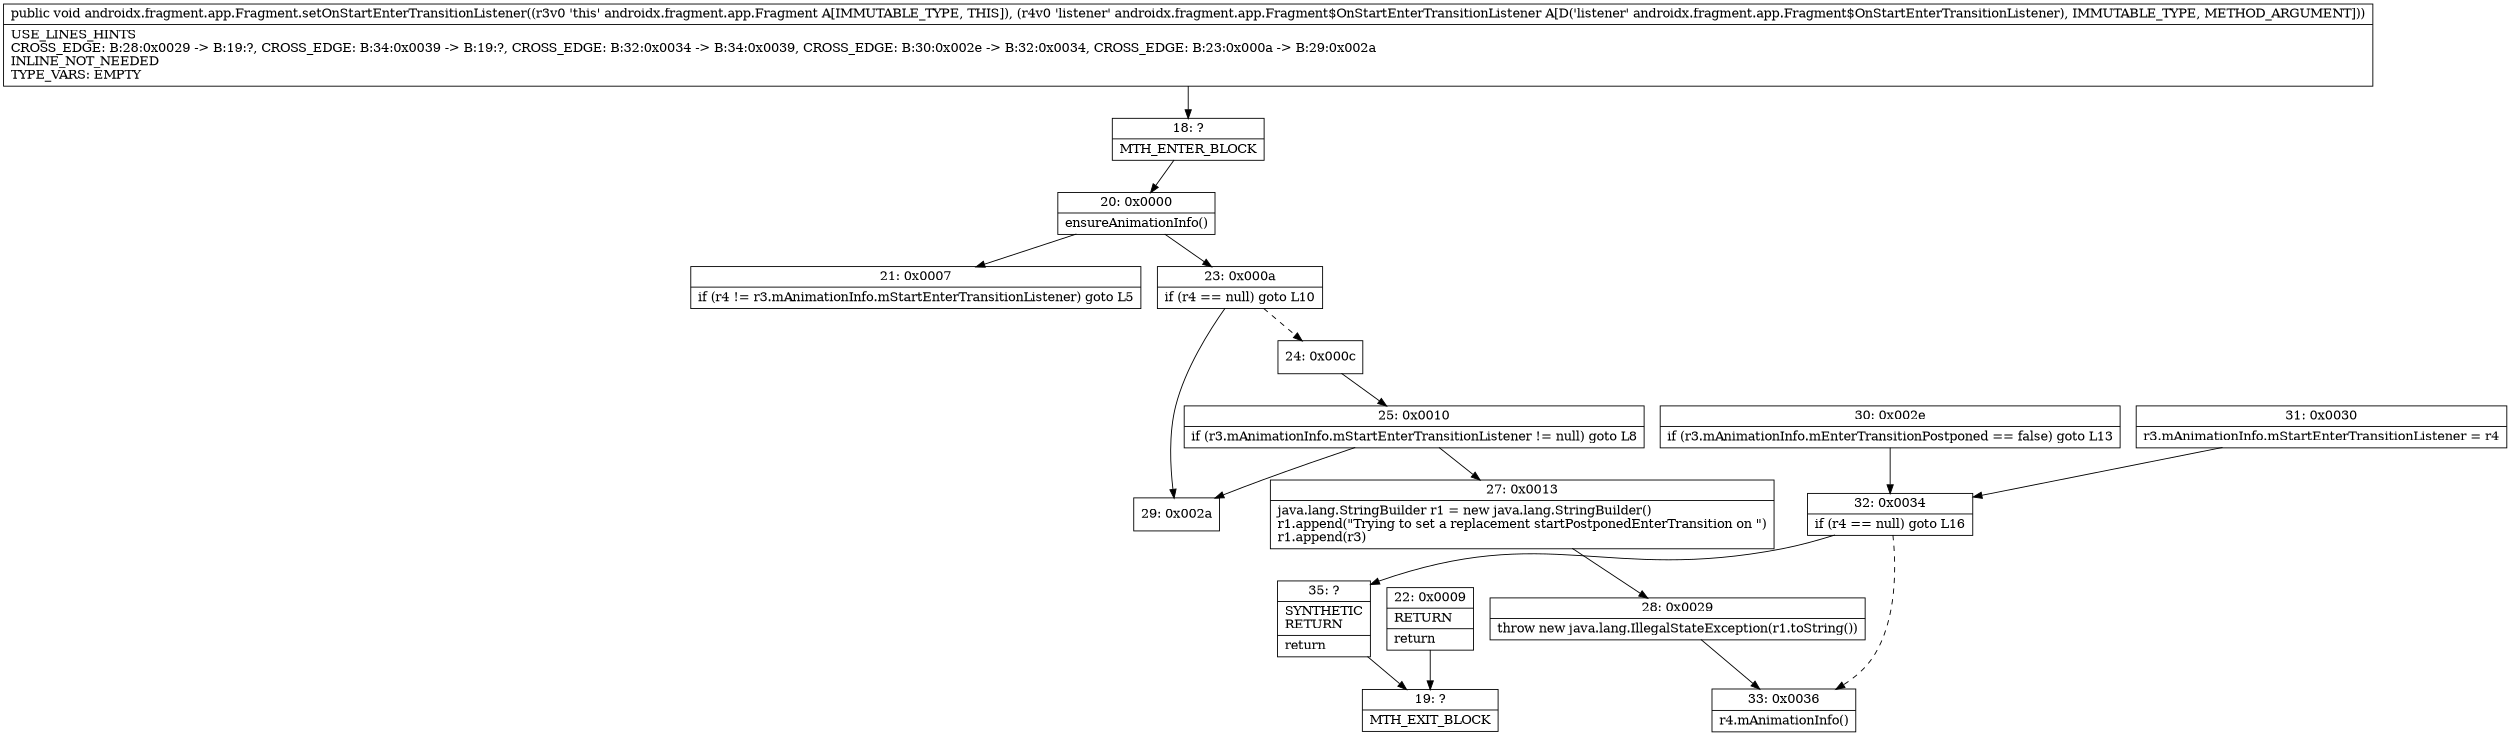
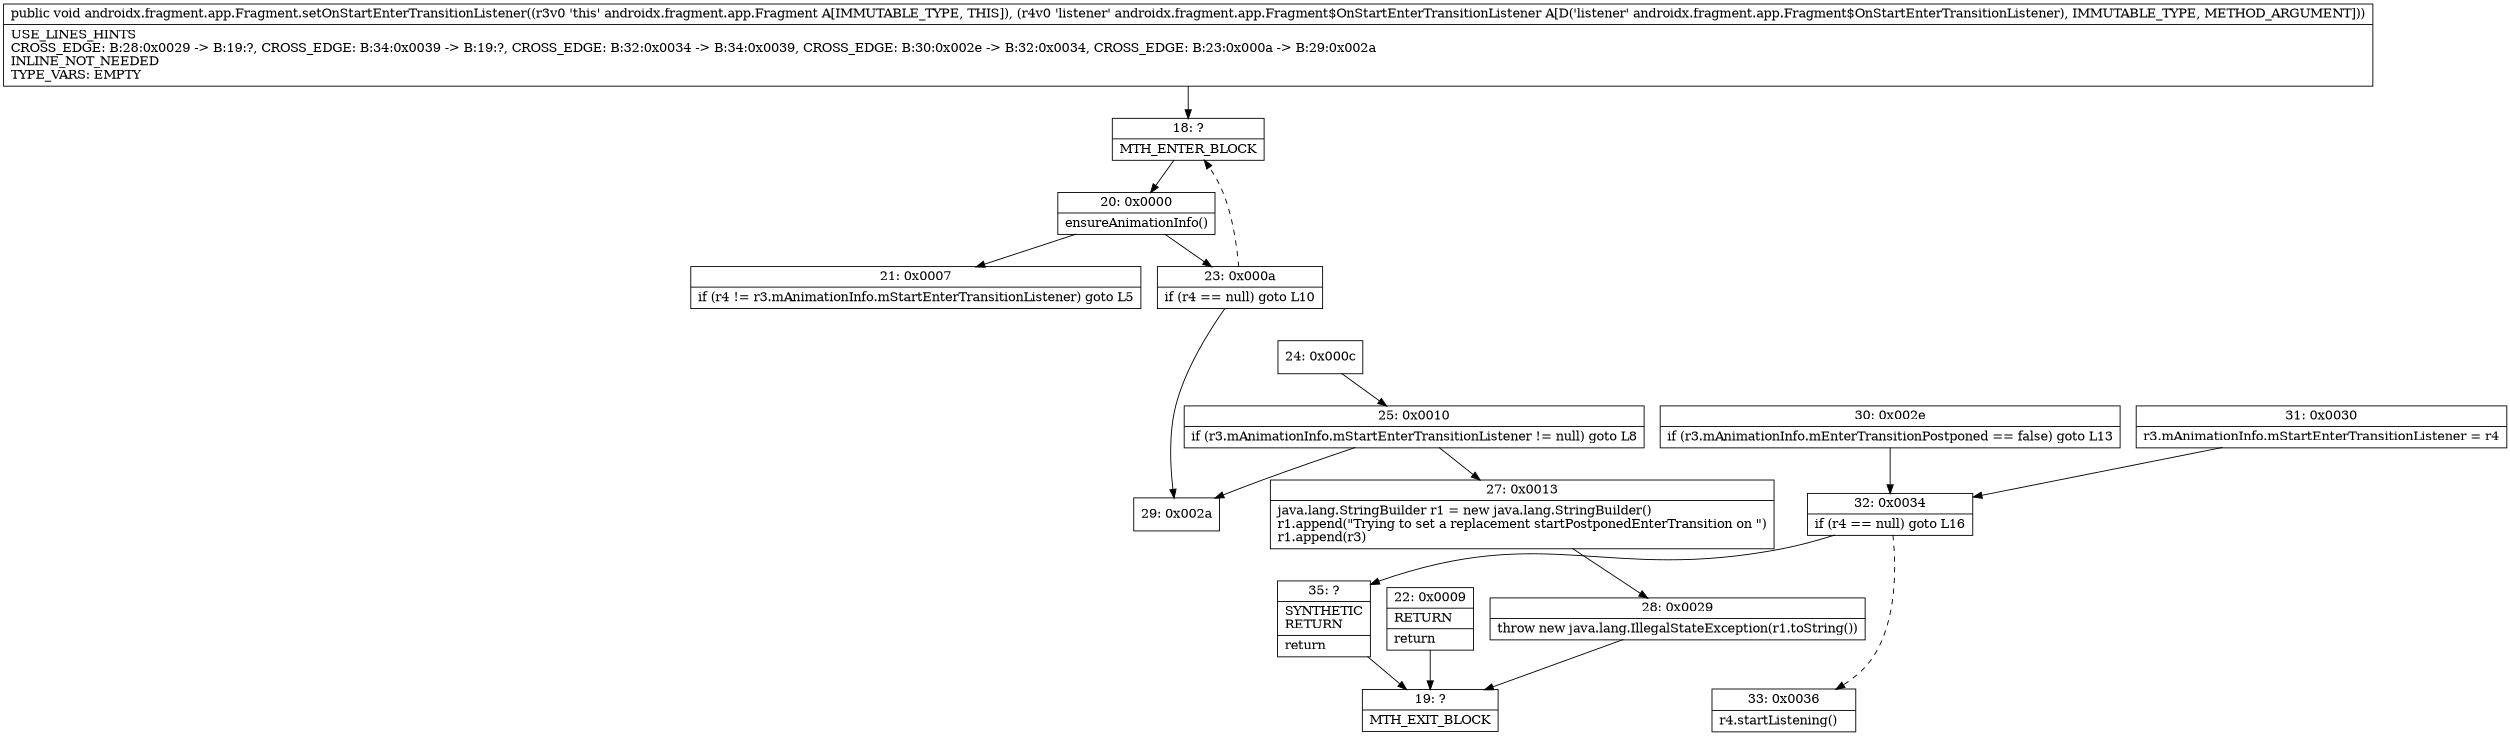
edge "23: 0x000a" -> "24: 0x000c": now "23: 0x000a" -> "18: ?"
edge "28: 0x0029" -> "33: 0x0036": now "28: 0x0029" -> "19: ?"
node "33: 0x0036": text "r4.mAnimationInfo()" -> "r4.startListening()"
